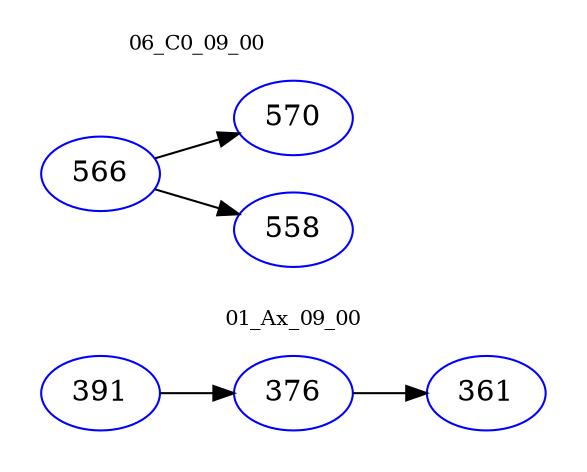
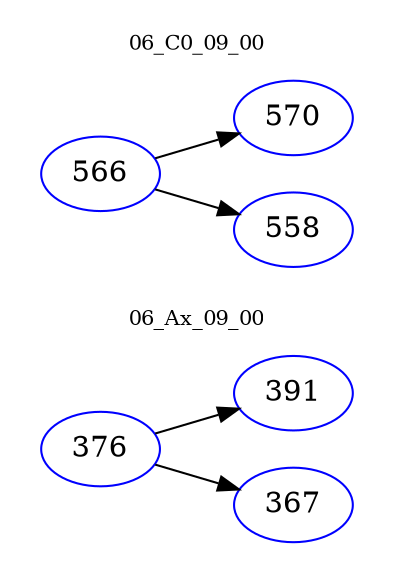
cluster "01_Ax_09_00": label "01_Ax_09_00" -> "06_Ax_09_00"
edge "391" -> "376": reversed
node "361": label "361" -> "367"
